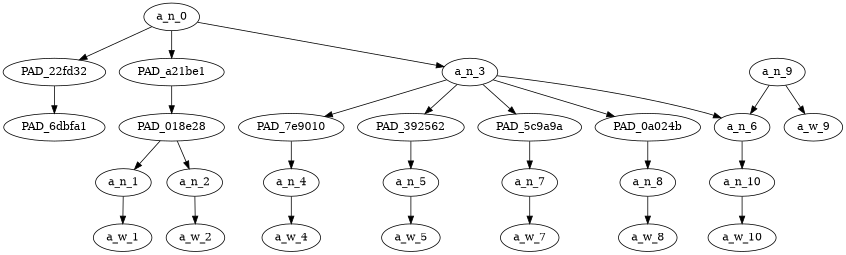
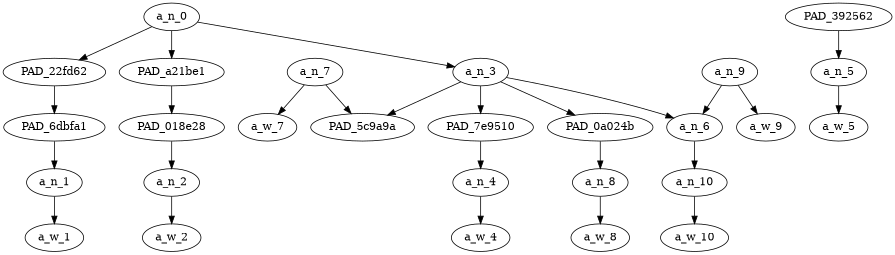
node "PAD_22fd32": label "PAD_22fd32" -> "PAD_22fd62"
edge "a_n_3" -> "PAD_392562": removed
node "PAD_7e9010": label "PAD_7e9010" -> "PAD_7e9510"
edge "PAD_5c9a9a" -> "a_n_7": reversed
edge "PAD_018e28" -> "a_n_1": now "PAD_6dbfa1" -> "a_n_1"
